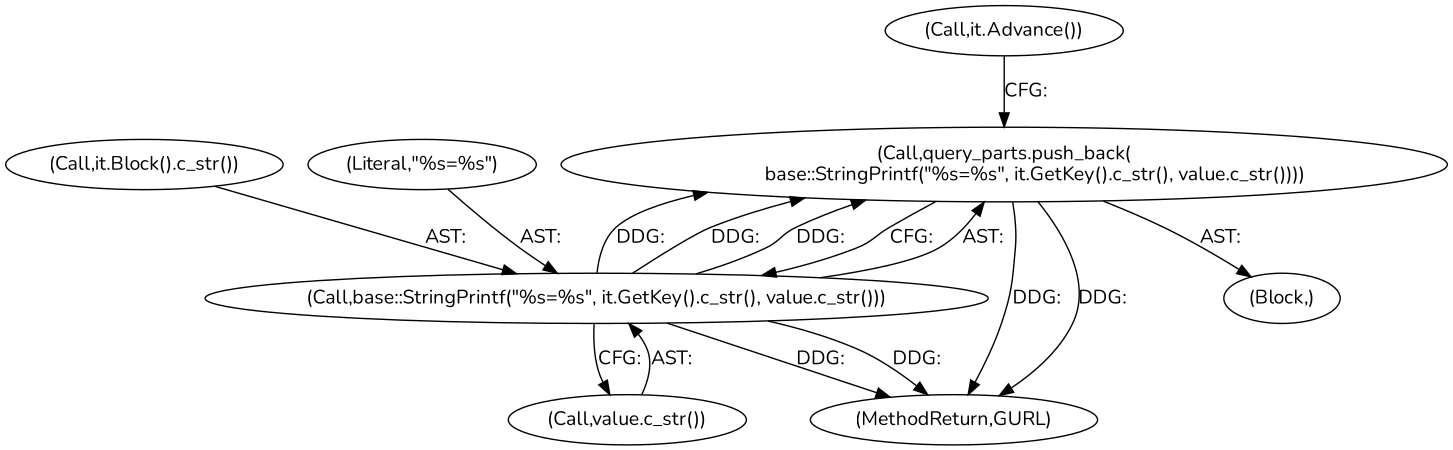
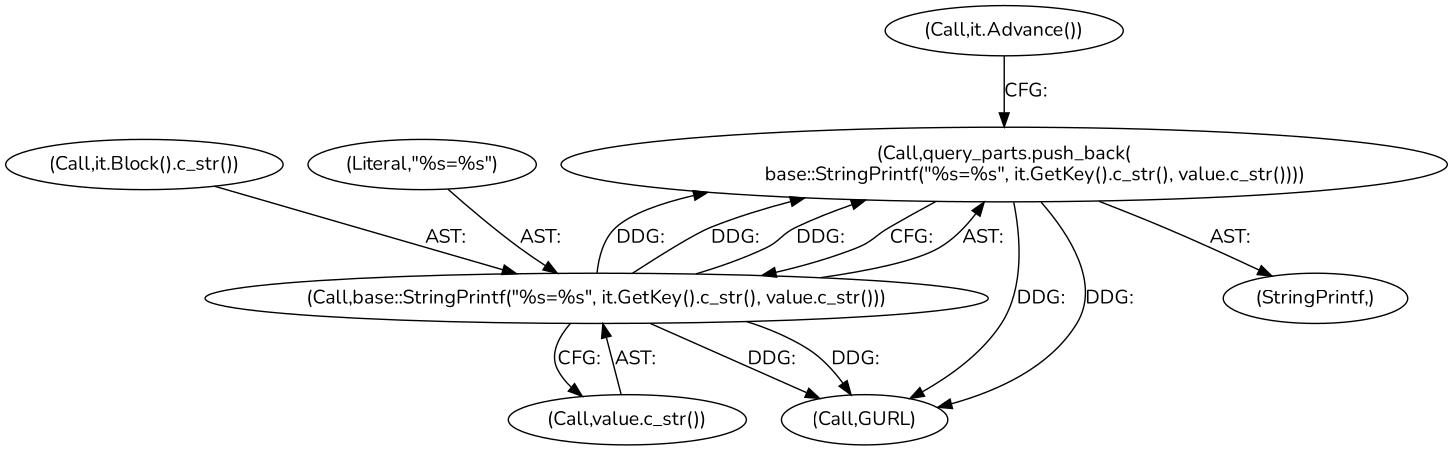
node "(Block,)": label "(Block,)" -> "(StringPrintf,)"
node "(MethodReturn,GURL)": label "(MethodReturn,GURL)" -> "(Call,GURL)"
